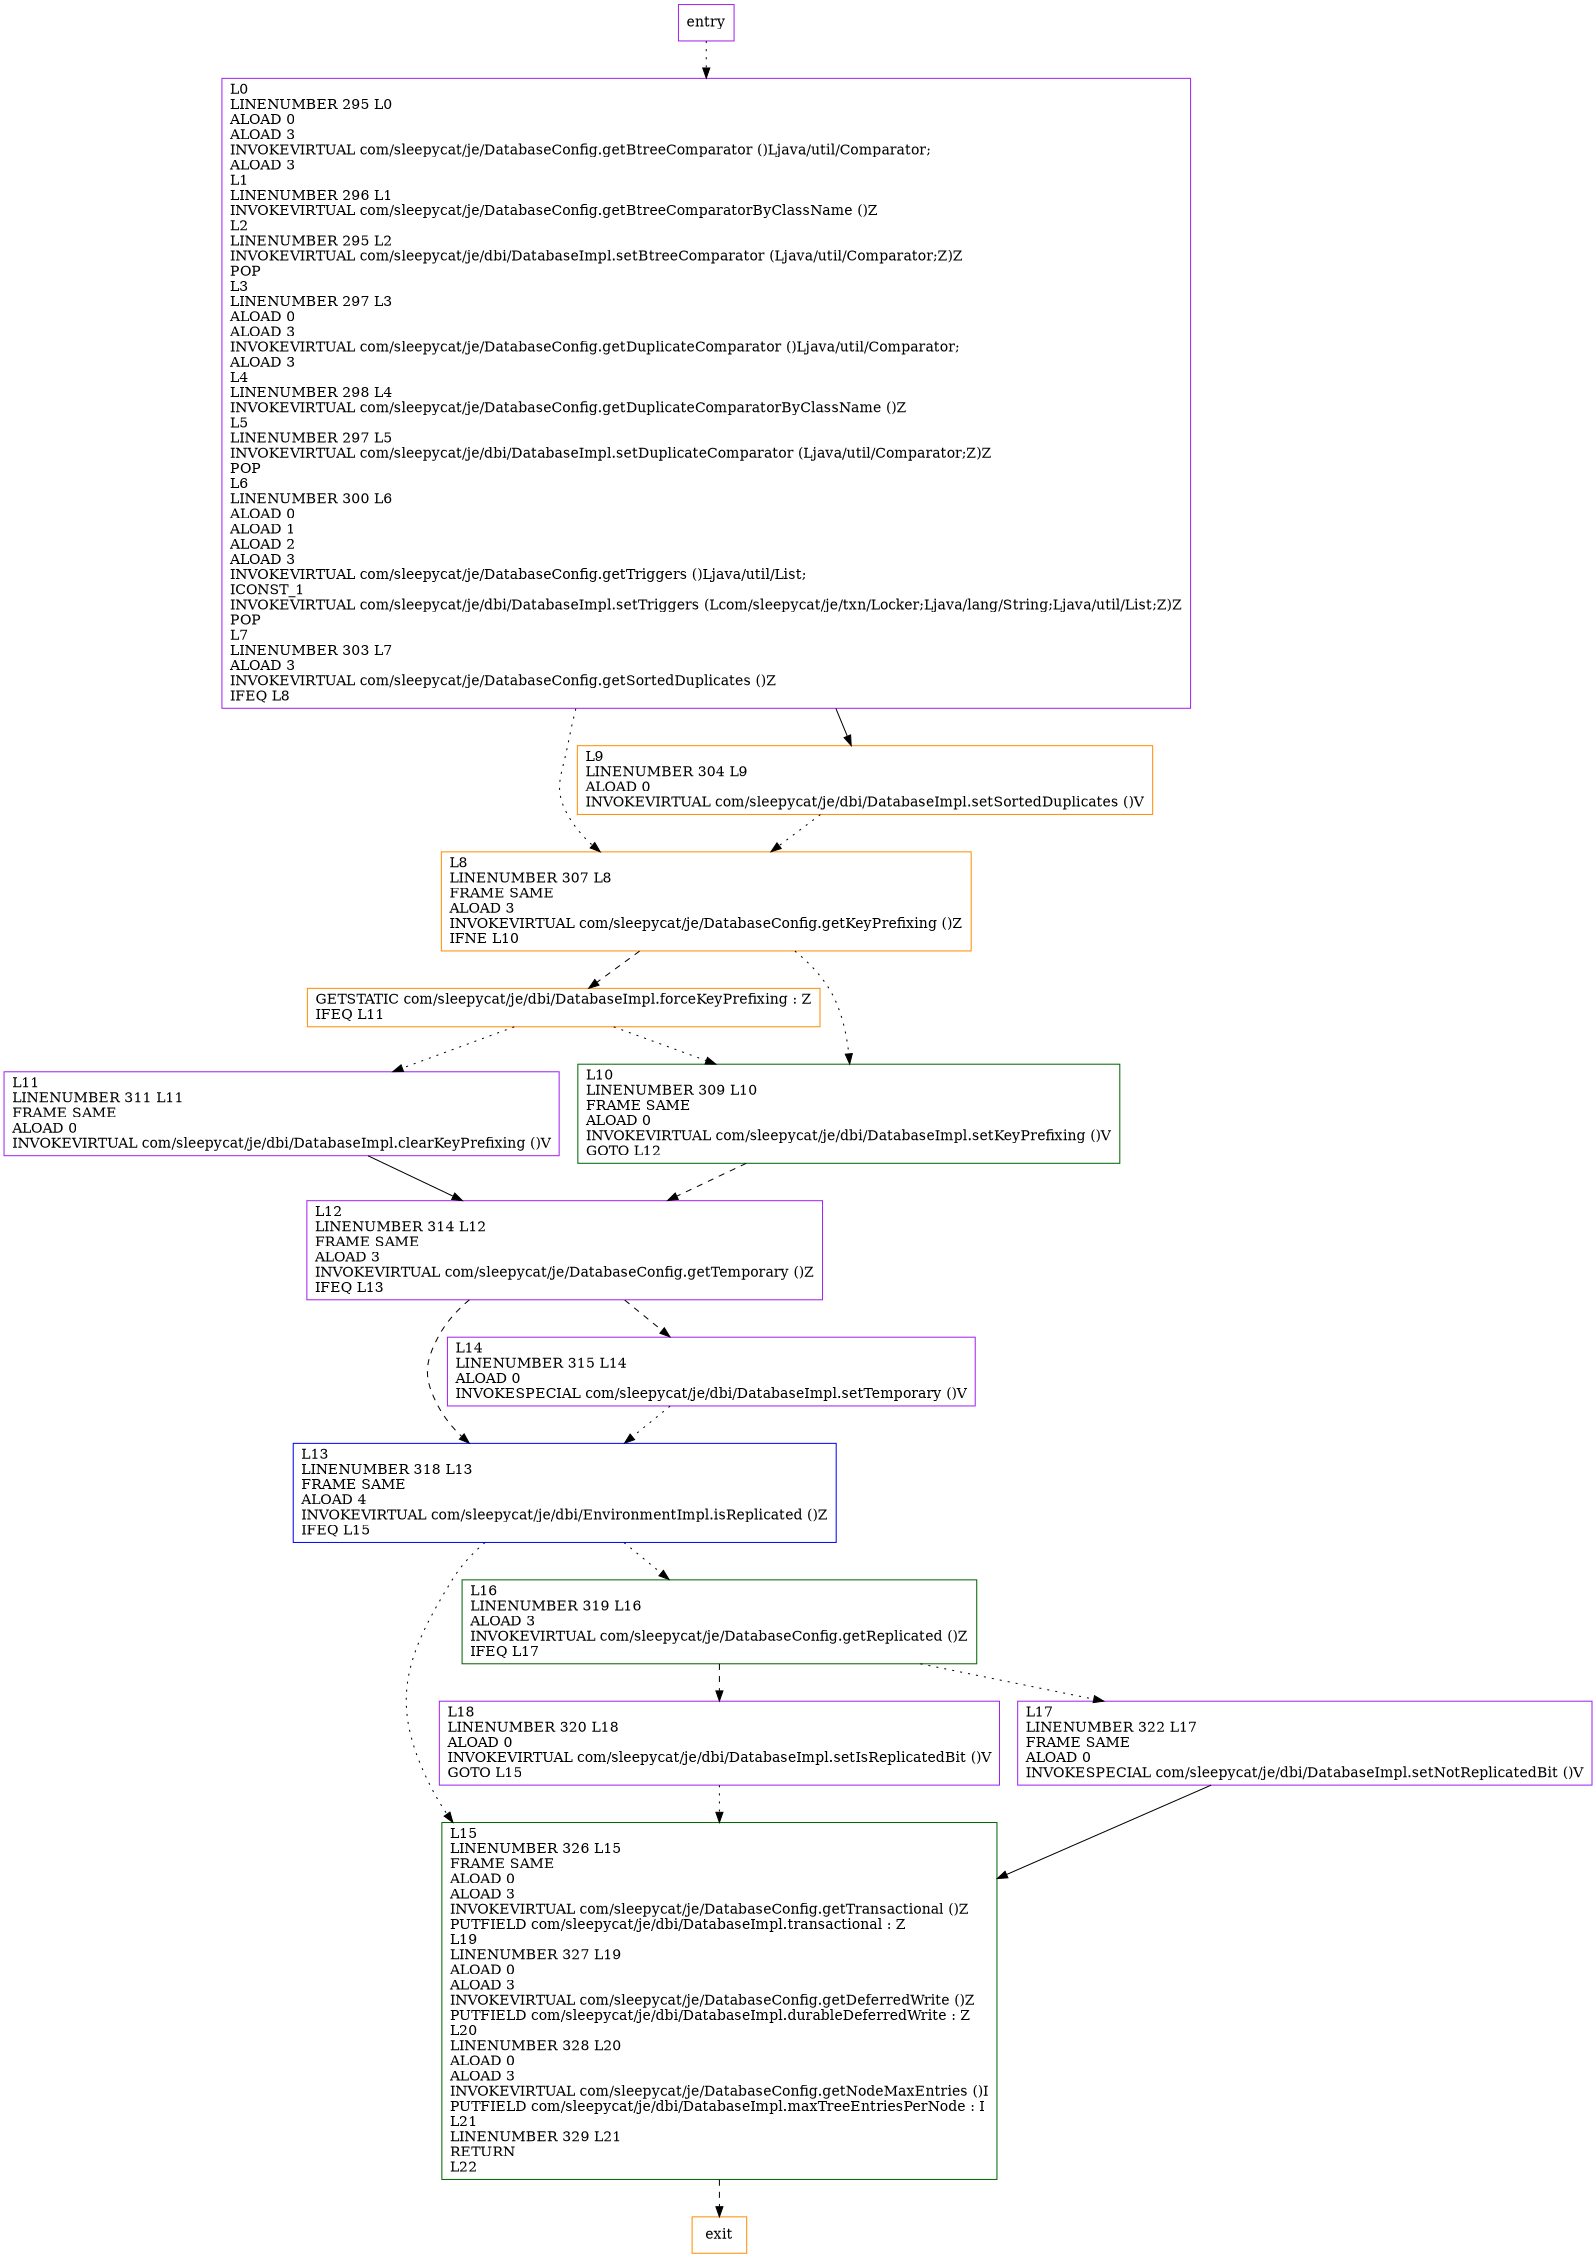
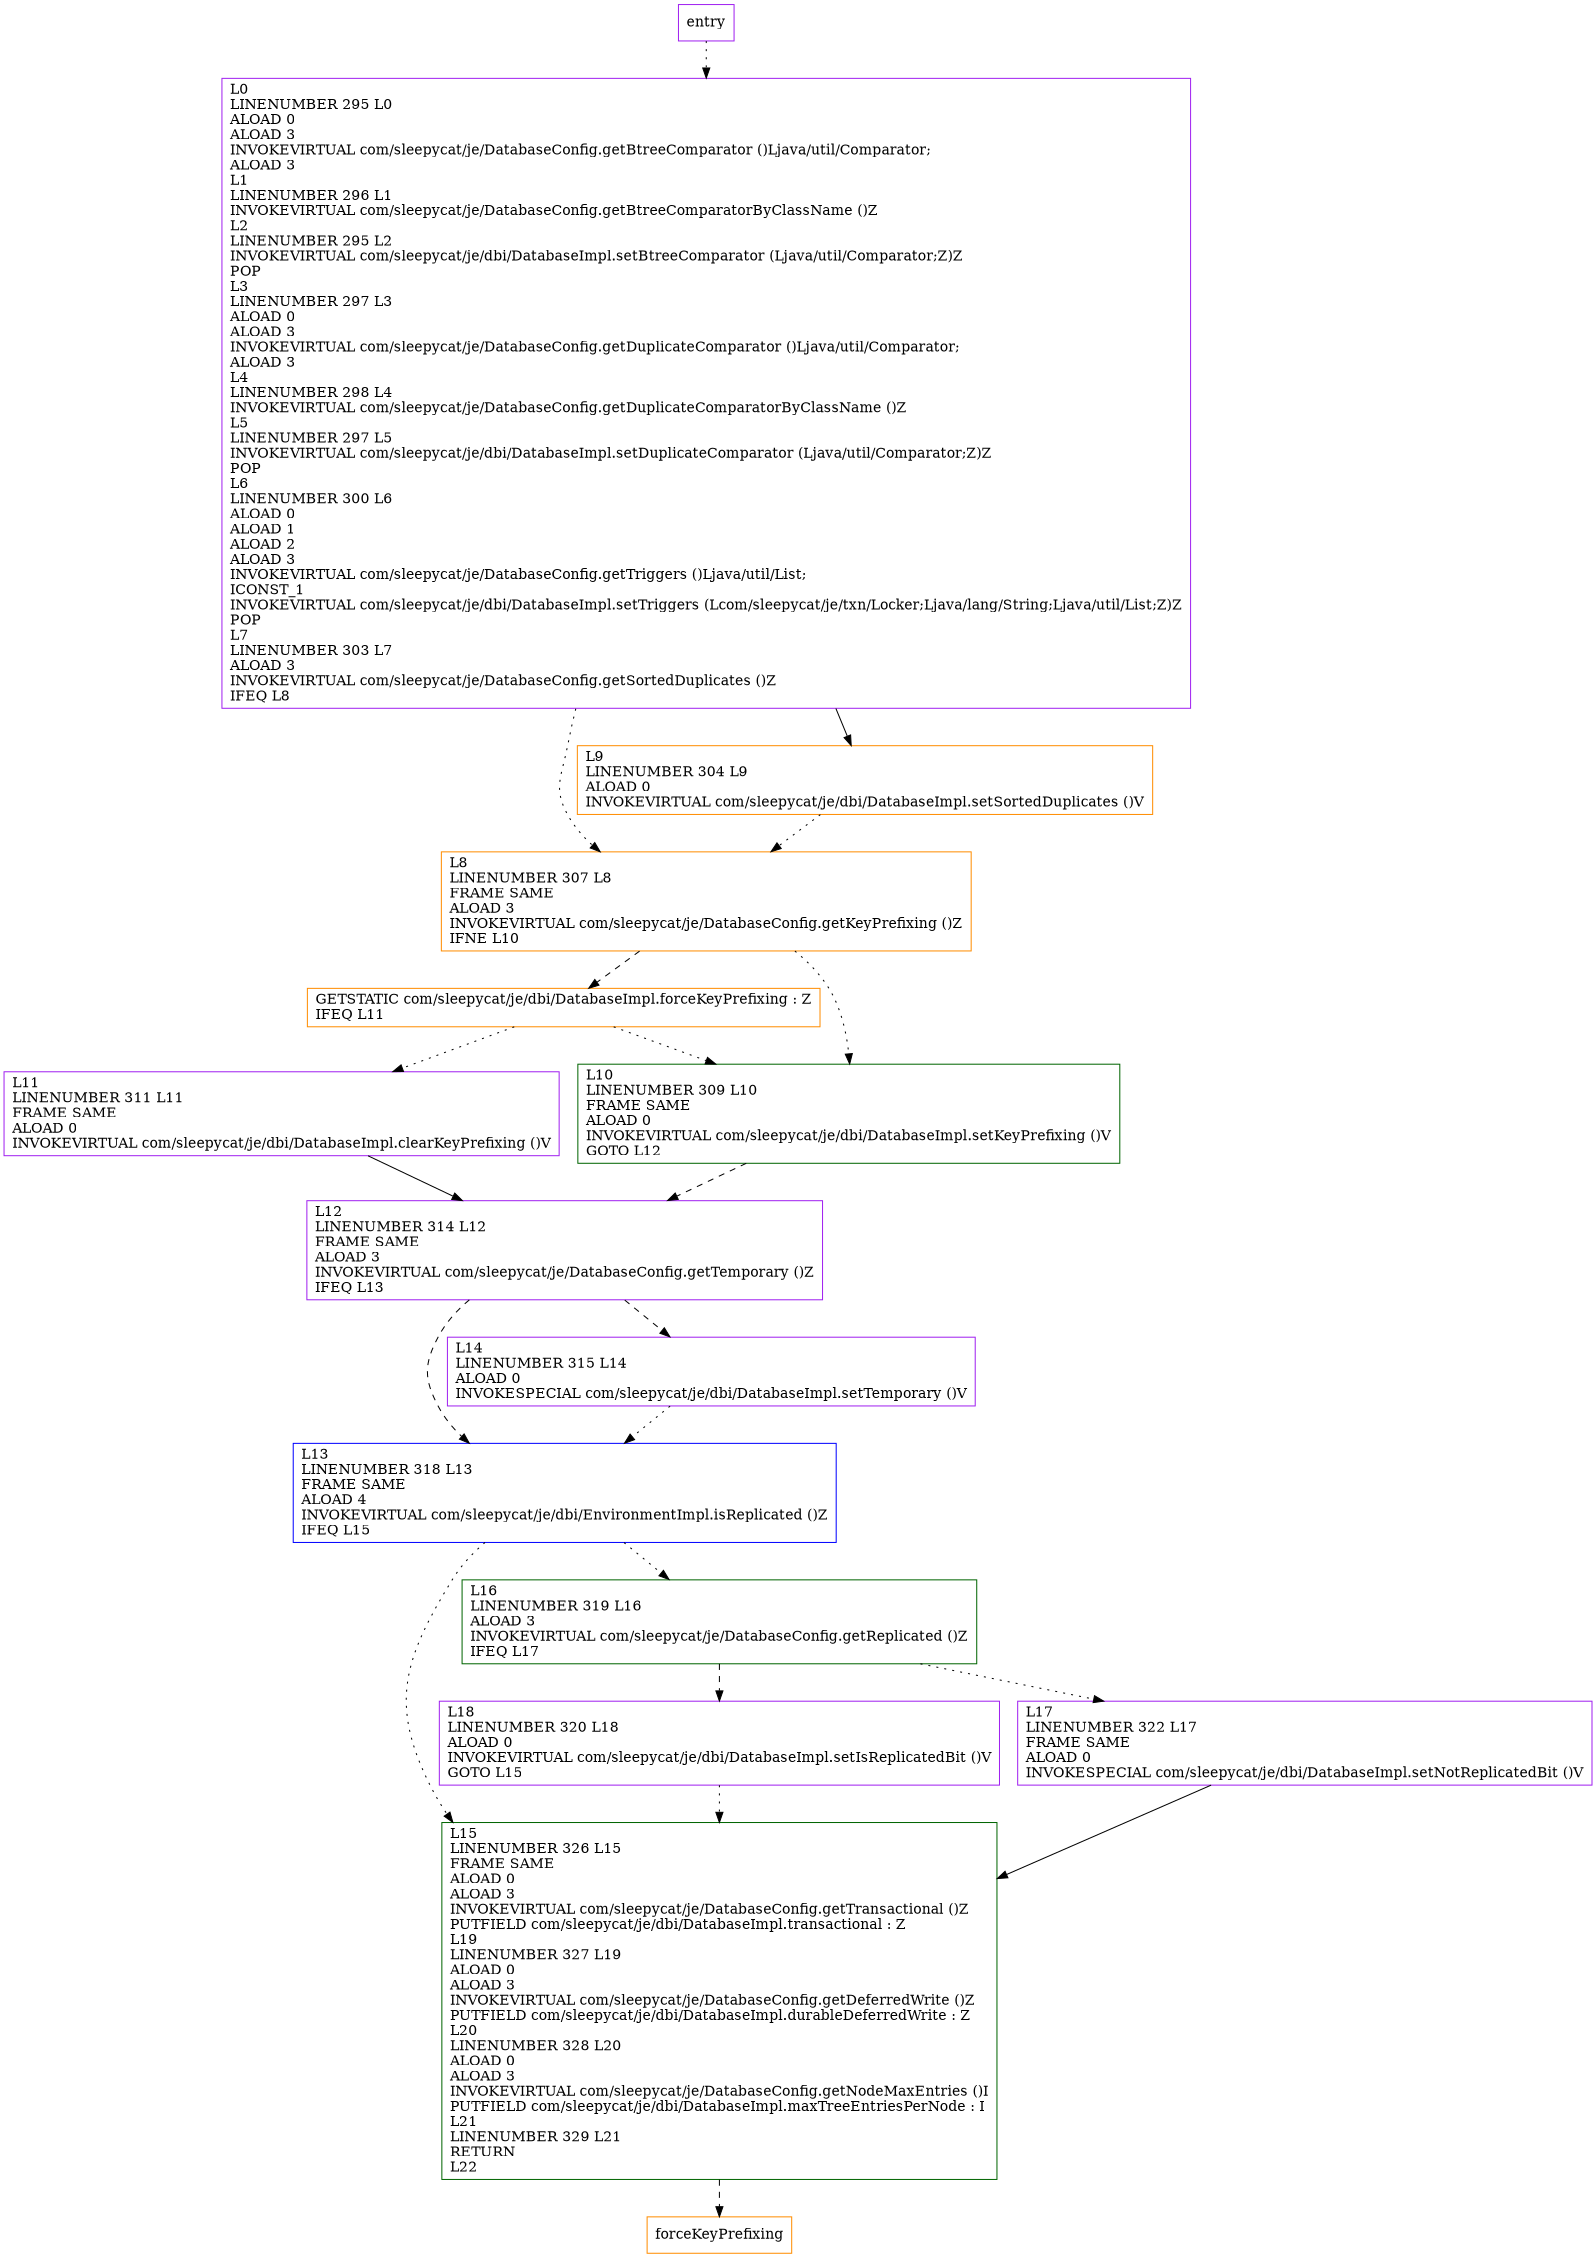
node "exit": label "exit" -> "forceKeyPrefixing"
